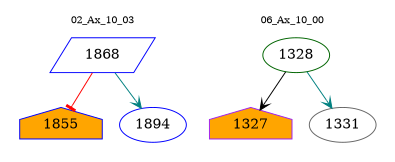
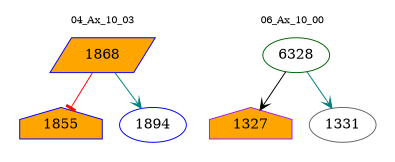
cluster "02_Ax_10_03": label "02_Ax_10_03" -> "04_Ax_10_03"
node "1868": fillcolor white -> orange
node "1328": label "1328" -> "6328"
